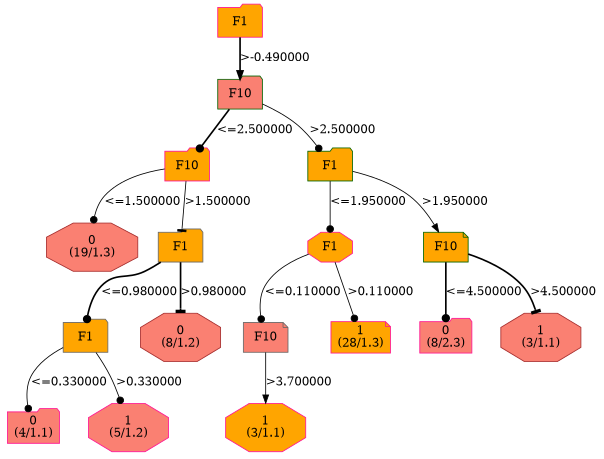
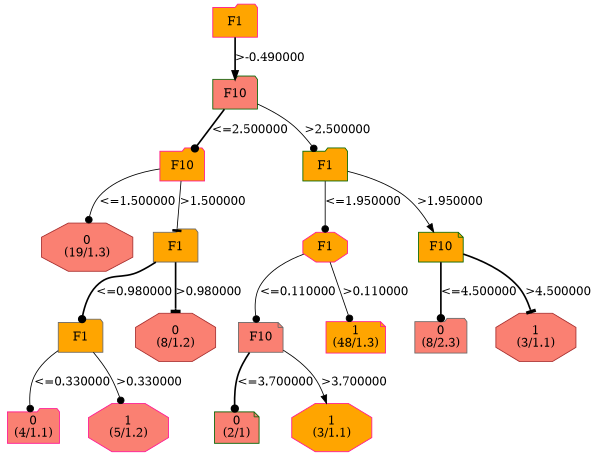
node "1 (28/1.3)": label "1 (28/1.3)" -> "1 (48/1.3)"
node "0 (8/2.3)": color deeppink -> gray40
node "0 (2/1)": added
